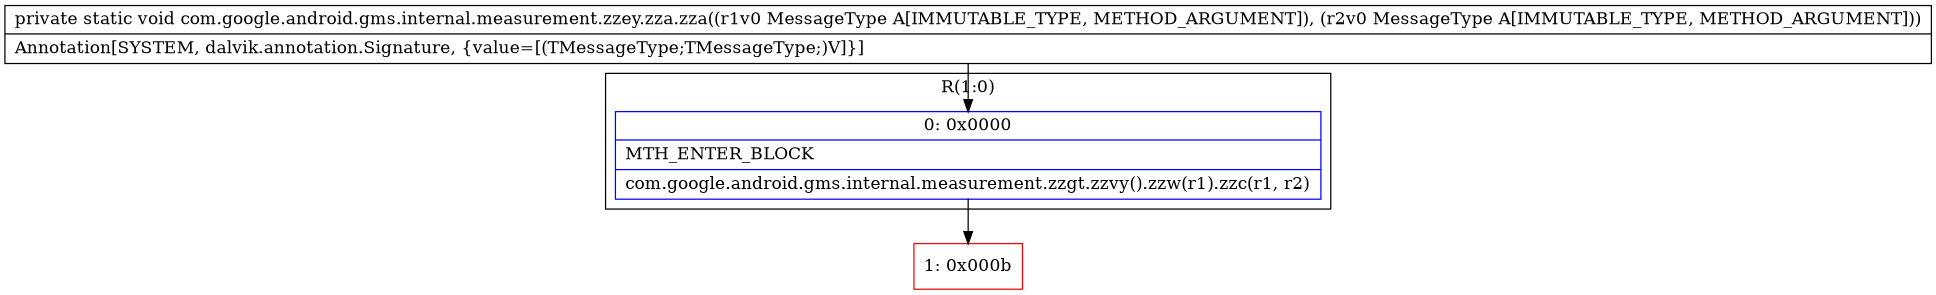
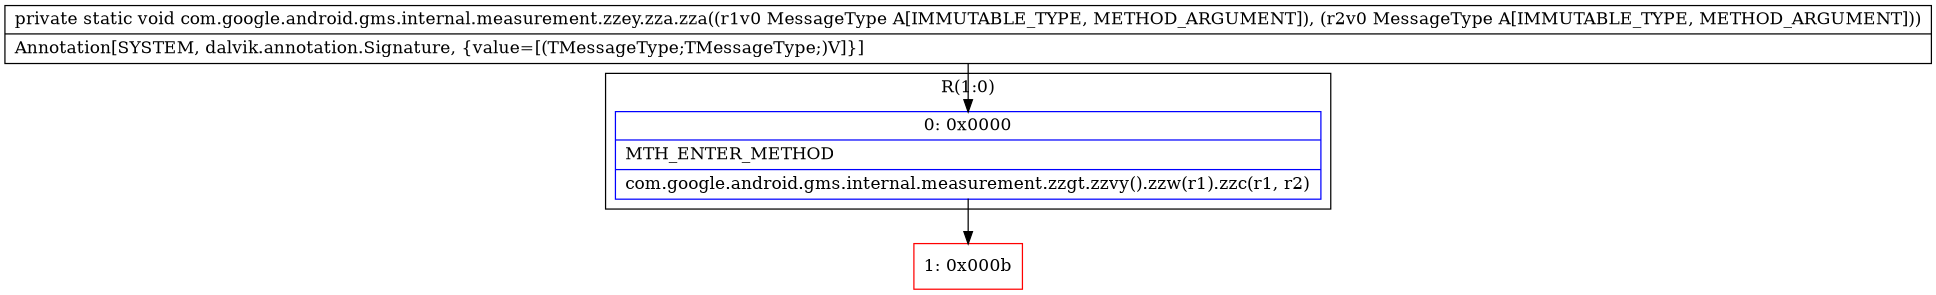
node "0: 0x0000": text "MTH_ENTER_BLOCK" -> "MTH_ENTER_METHOD"
